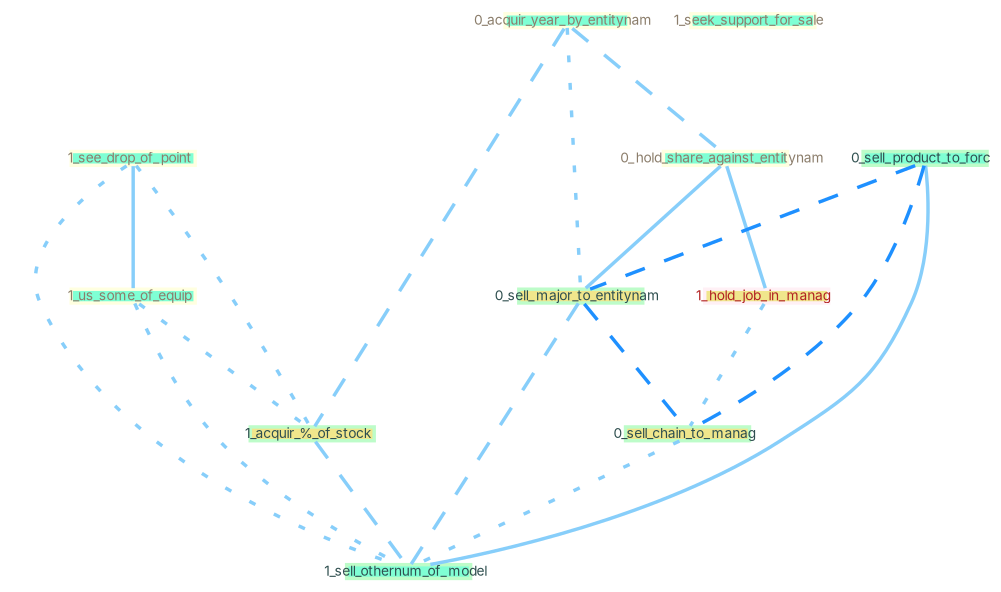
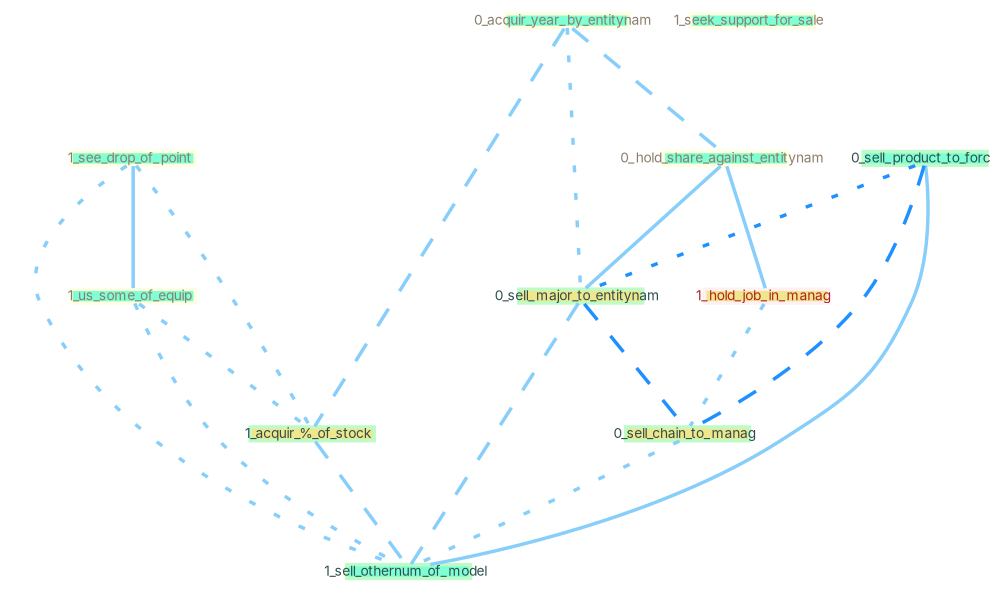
edge "0_sell_product_to_forc" -- "0_sell_major_to_entitynam": style dashed -> dotted
